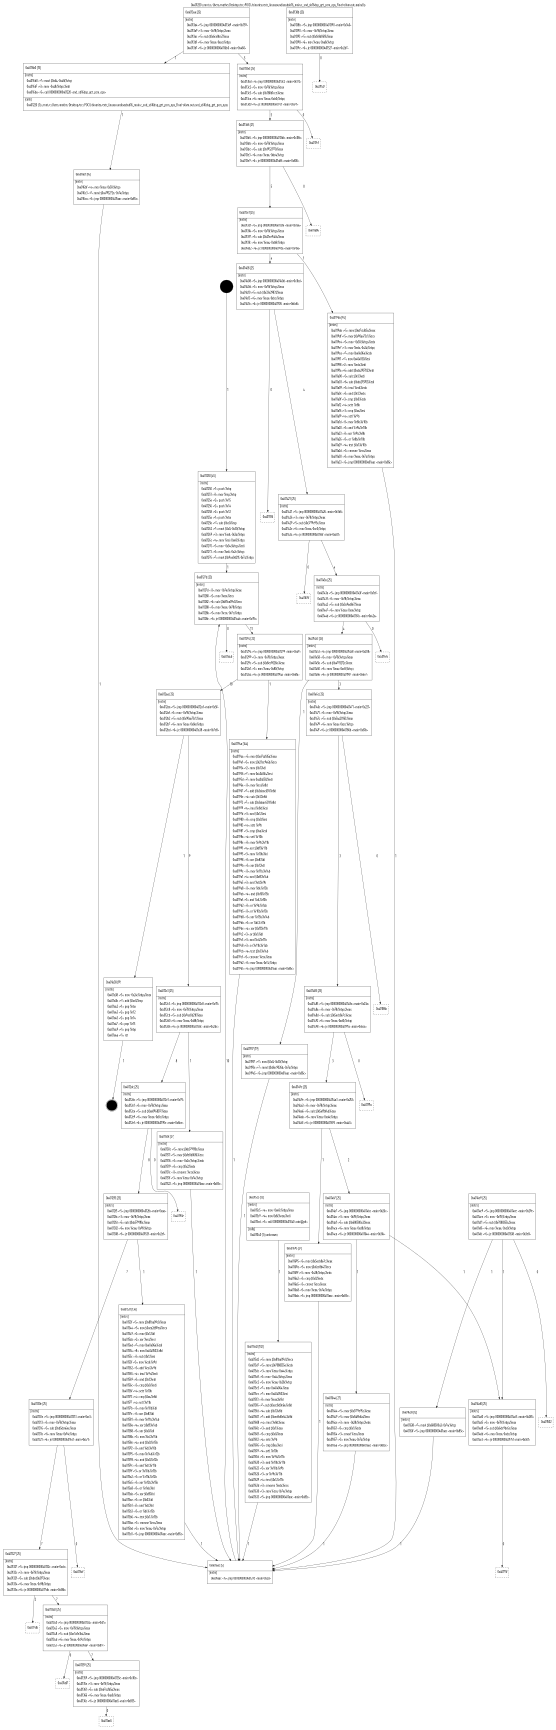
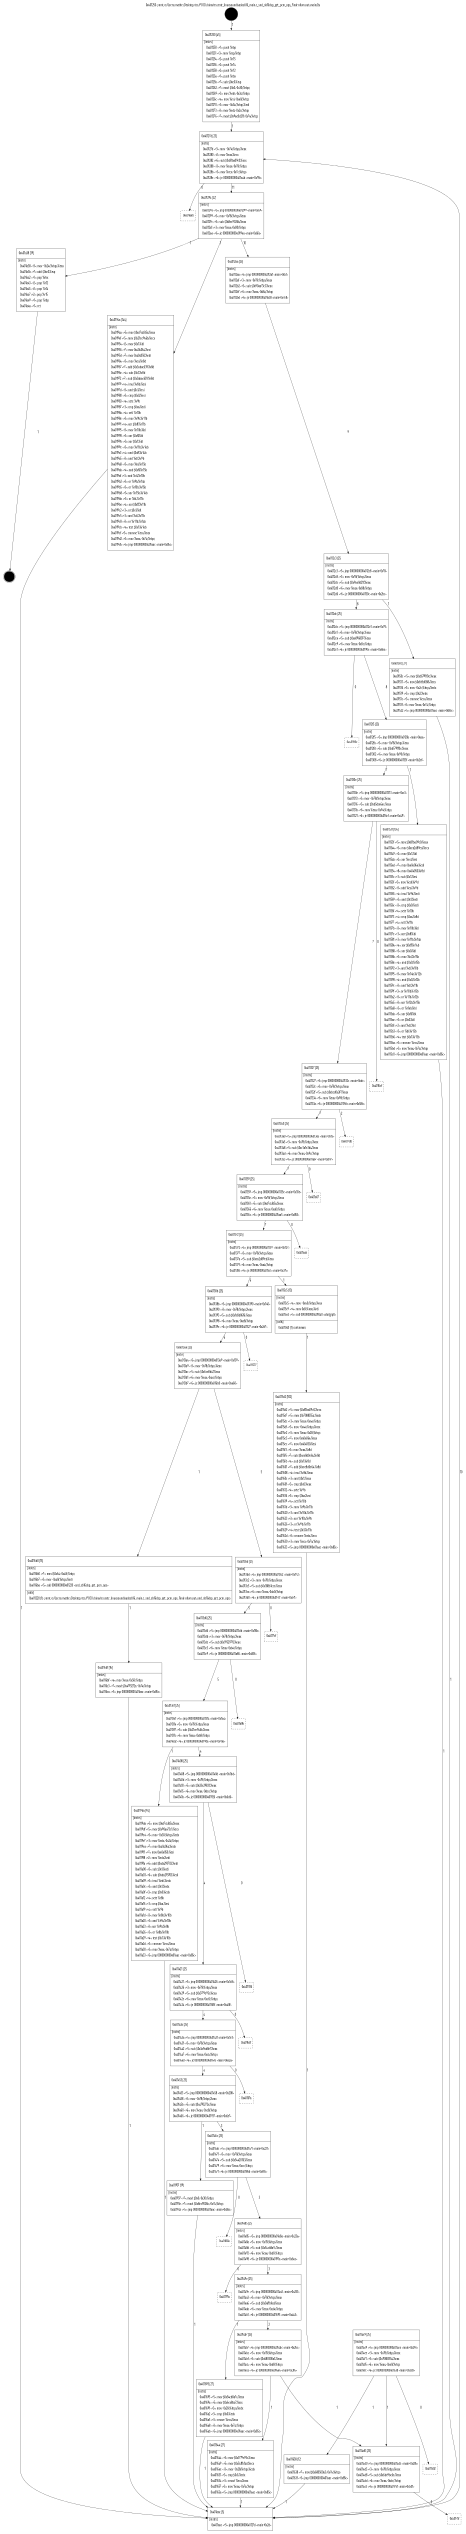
edge "0x4012aa [25]" -> "0x401a38 [19]": now "0x401294 [22]" -> "0x401a38 [19]"
node "0x401372 [25]": added
edge "0x40138b [25]" -> "0x4013a4 [25]": added, label "6"
